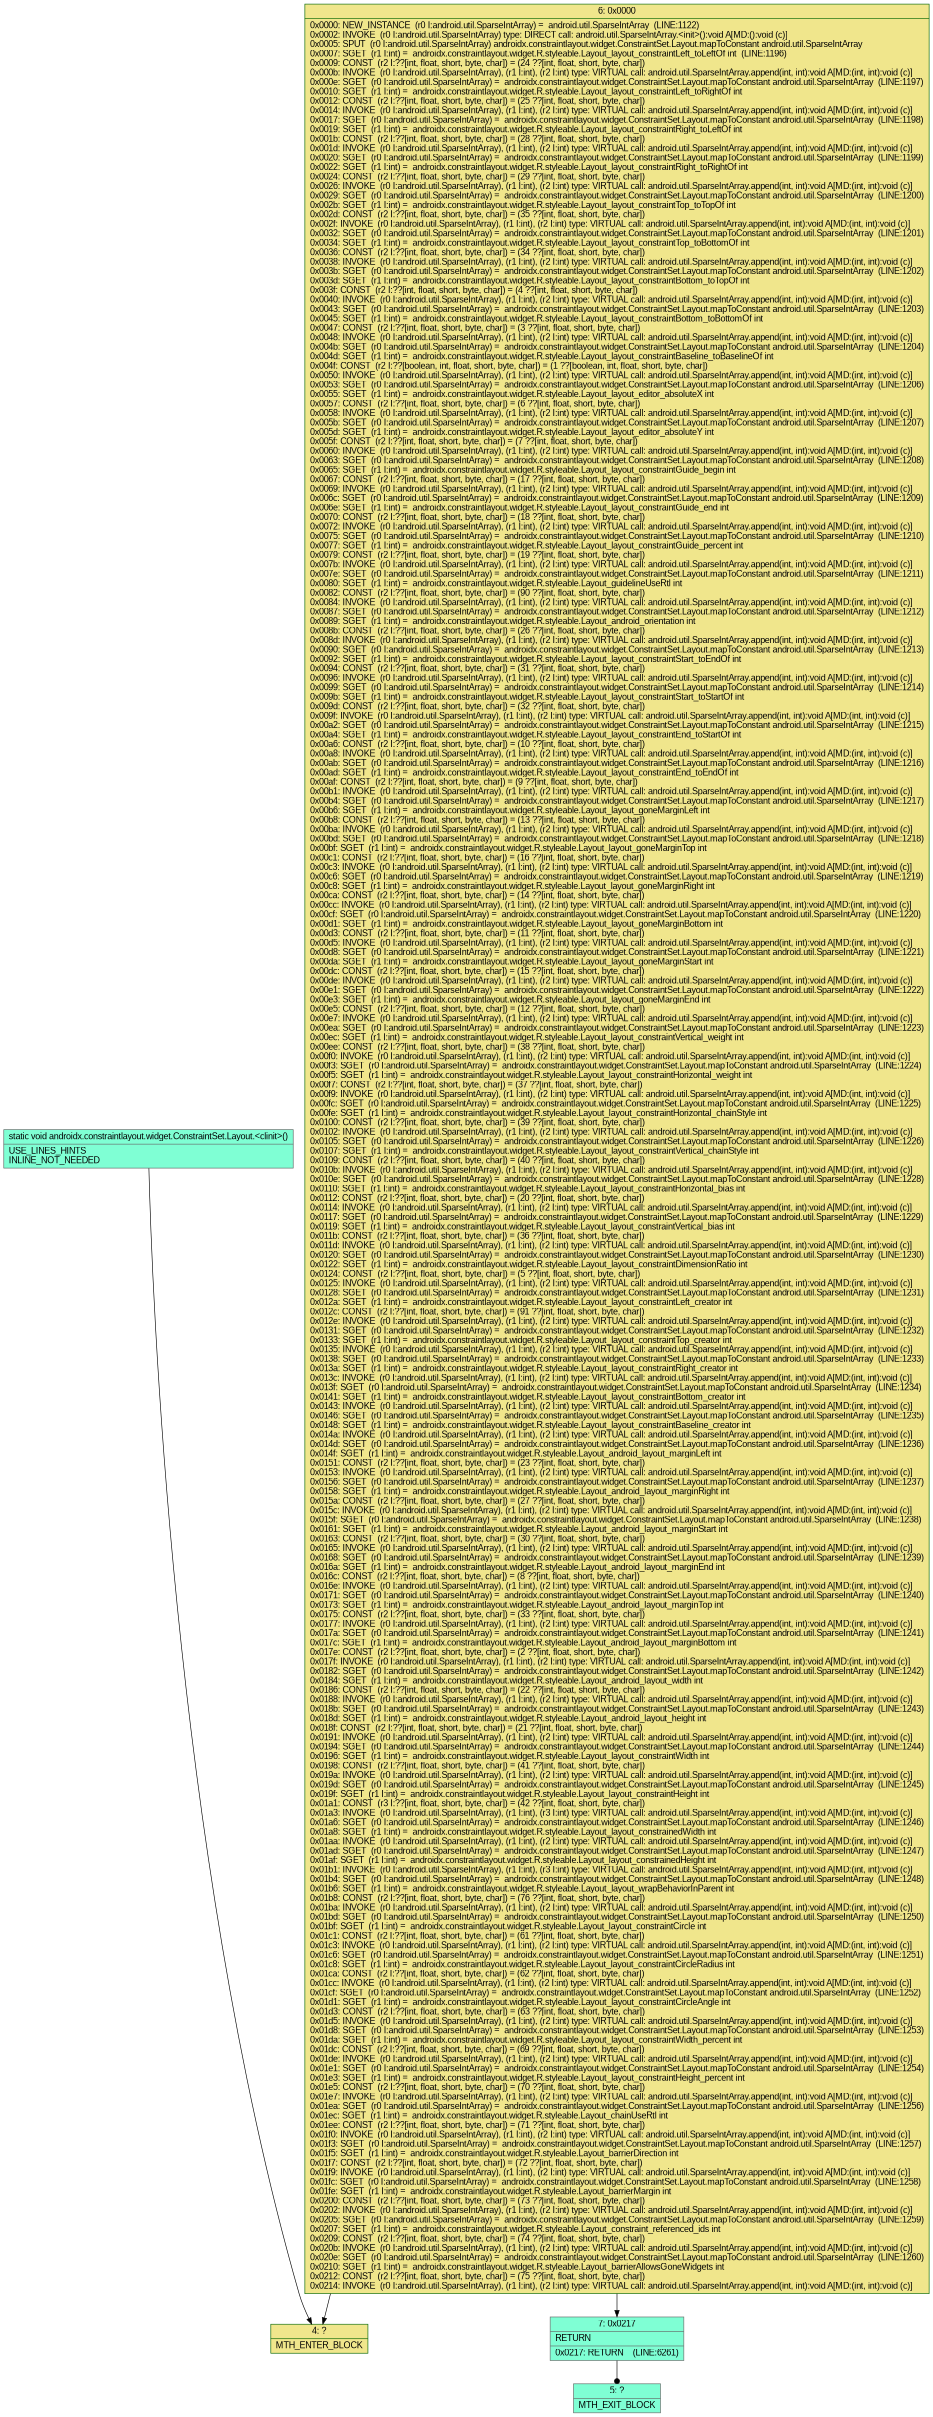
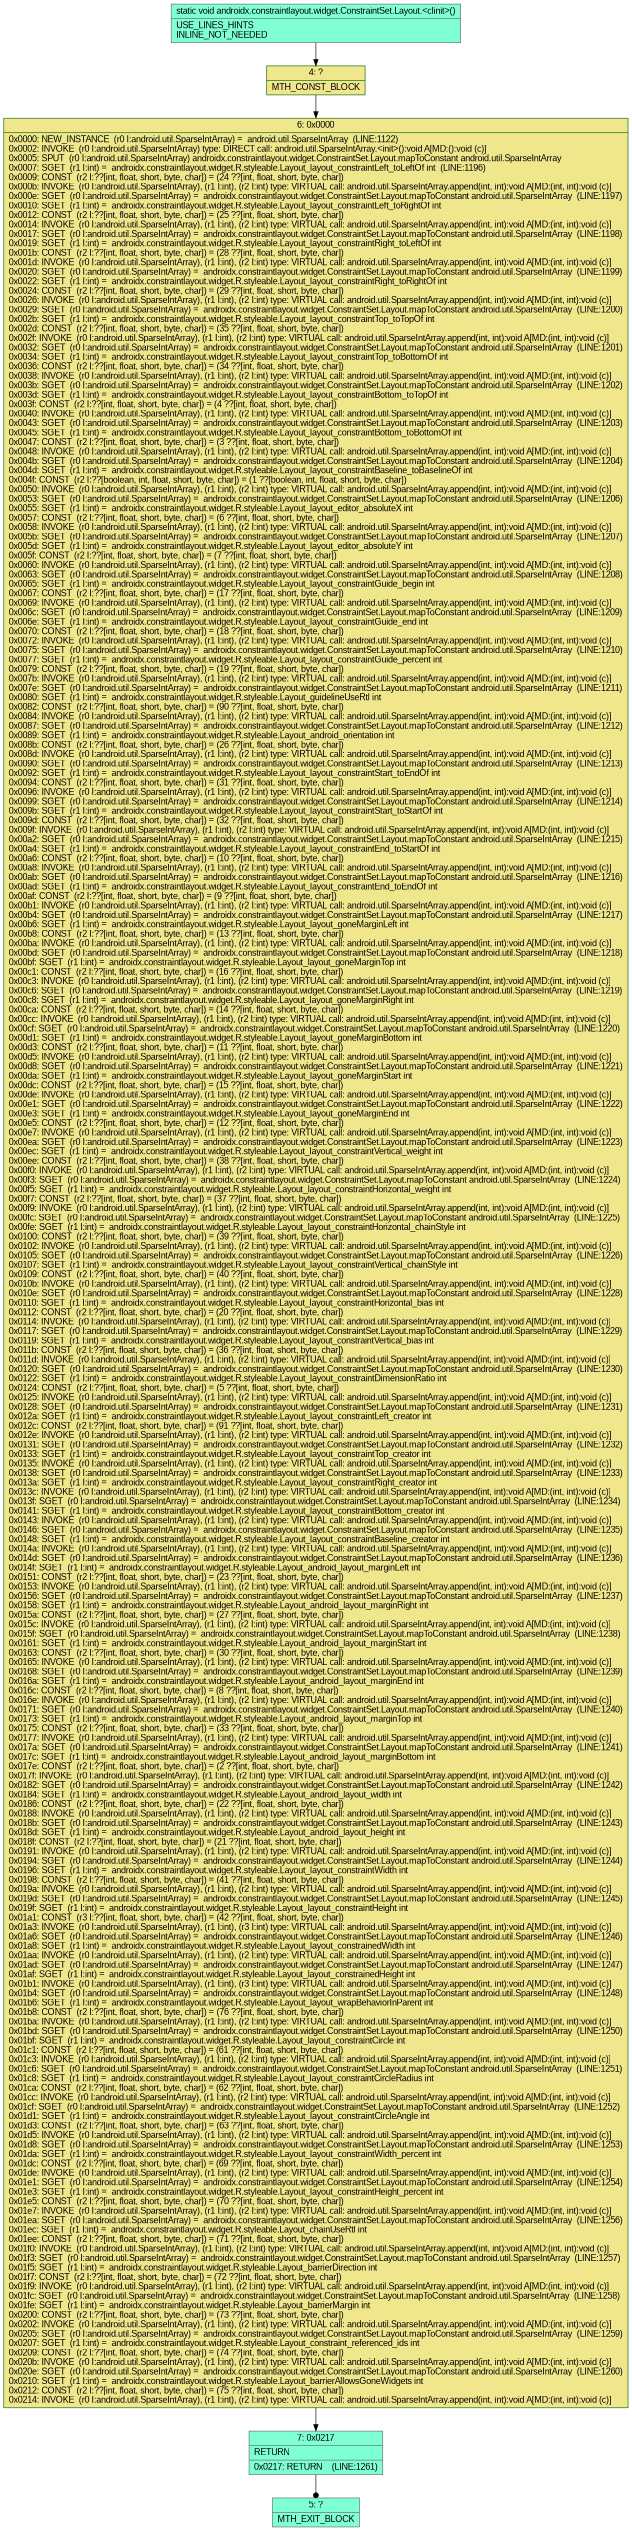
edge "6: 0x0000" -> "4: ?": reversed
node "4: ?": text "MTH_ENTER_BLOCK" -> "MTH_CONST_BLOCK"
node "7: 0x0217": text "0x0217: RETURN    (LINE:6261)" -> "0x0217: RETURN    (LINE:1261)"
